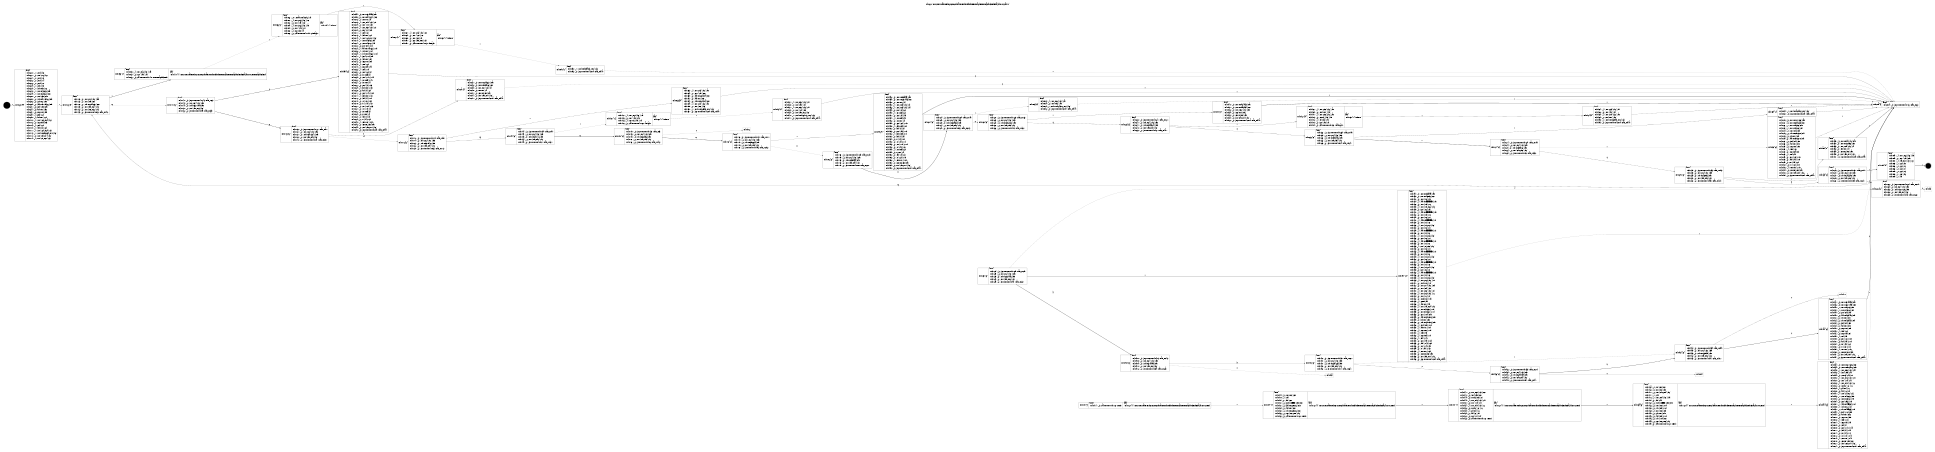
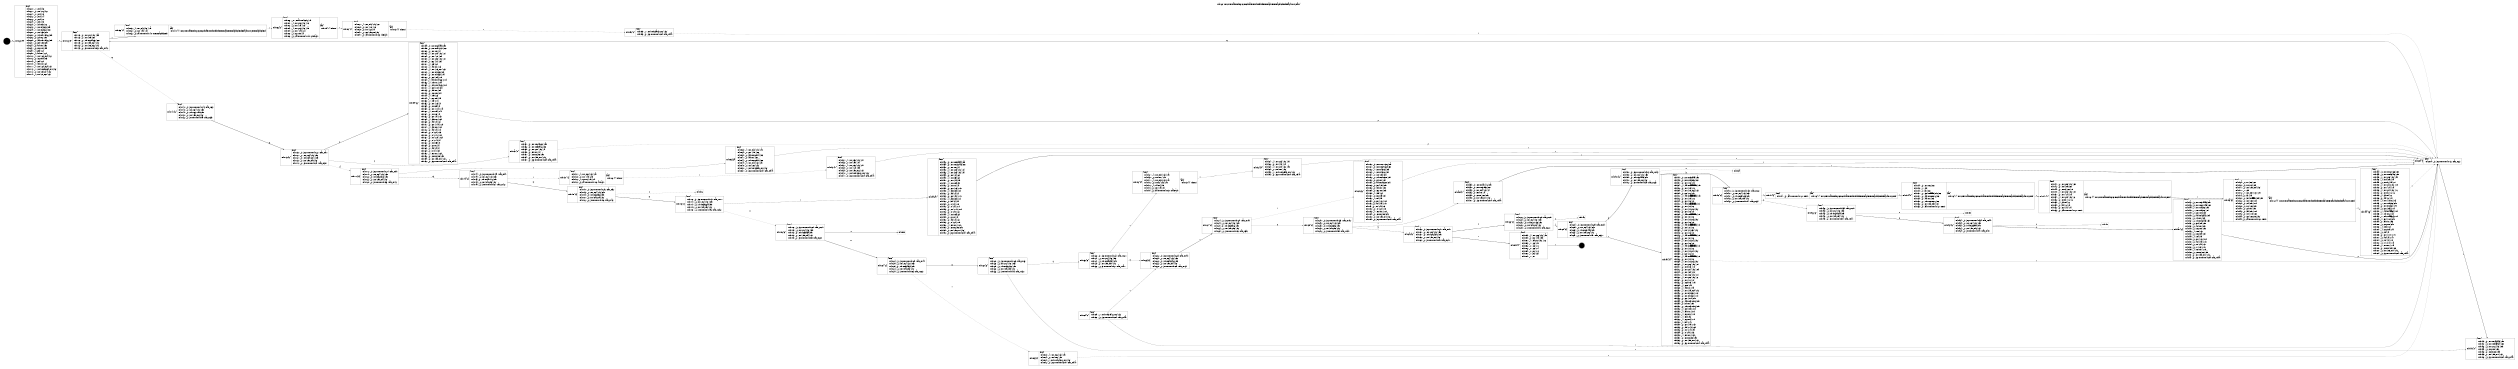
edge "0x401740 [28]" -> "0x401bf9 [168]": now "0x40175c [28]" -> "0x401bf9 [168]"
edge "0x401b4c [27]" -> "0x40200a [5]": reversed
edge "0x401858 [28]" -> "0x401e29 [12]": reversed
edge "0x4018e4 [28]" -> "0x4018c8 [28]": reversed
node "0x401eee": added
edge "0x40191c [28]" -> "0x401954 [28]": now "0x40191c [28]" -> "0x401d14 [5]"
edge "0x401900 [28]" -> "0x40191c [28]": style dashed -> bold
